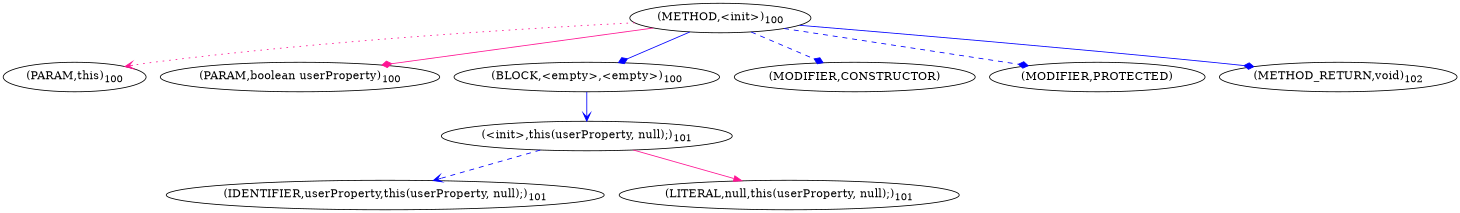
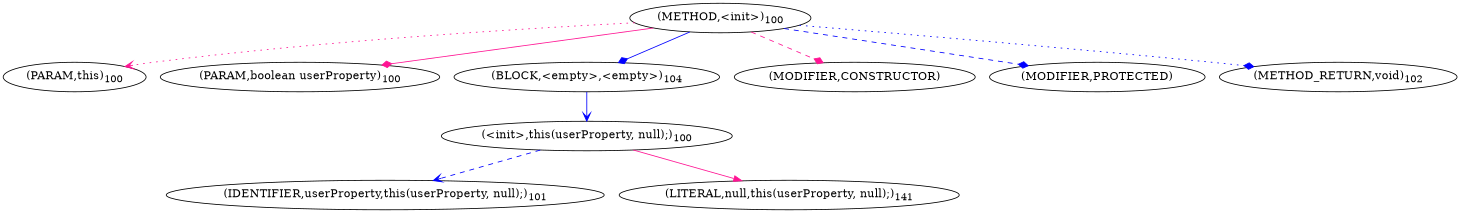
edge "(METHOD,<init>)" -> "(METHOD_RETURN,void)": style solid -> dotted
edge "(METHOD,<init>)" -> "(MODIFIER,CONSTRUCTOR)": color blue -> deeppink
node "(BLOCK,<empty>,<empty>)": text "100" -> "104"
node "(<init>,this(userProperty, null);)": text "101" -> "100"
node "(LITERAL,null,this(userProperty, null);)": text "101" -> "141"
